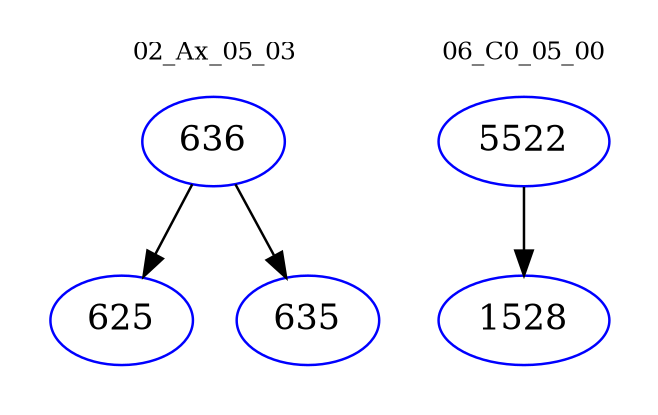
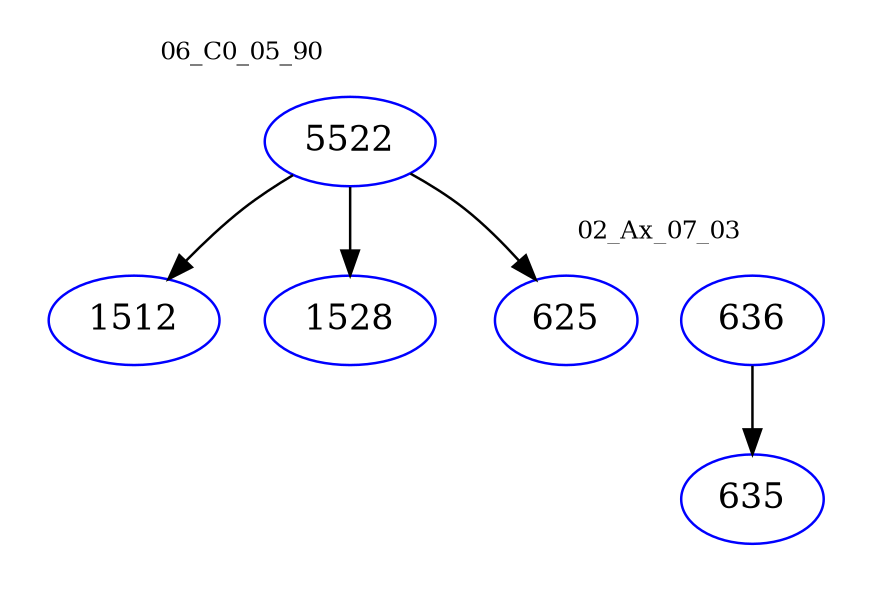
cluster "02_Ax_05_03": label "02_Ax_05_03" -> "02_Ax_07_03"
cluster "06_C0_05_00": label "06_C0_05_00" -> "06_C0_05_90"
edge "636" -> "625": now "5522" -> "625"
node "1512": added
